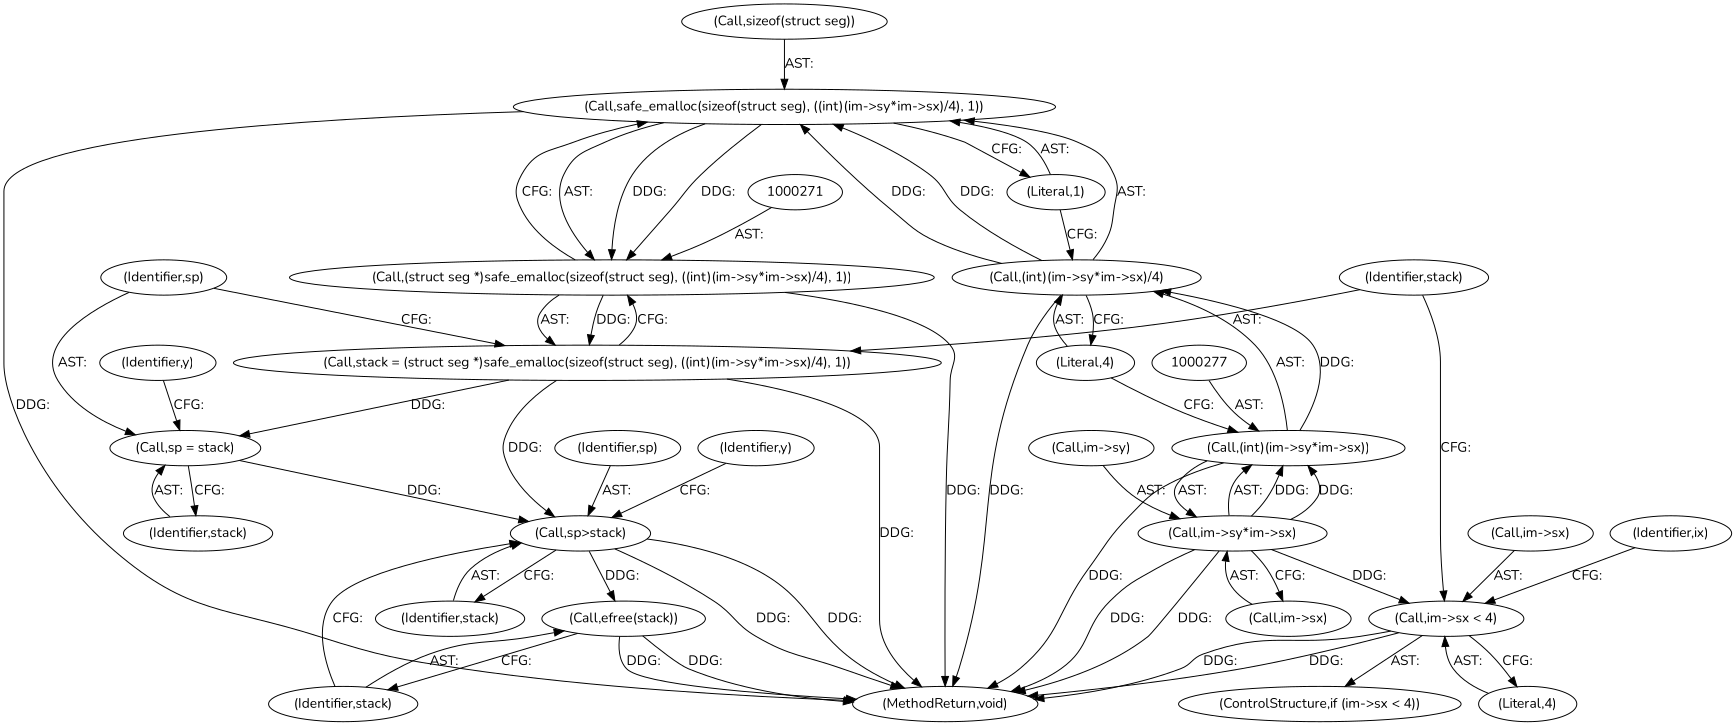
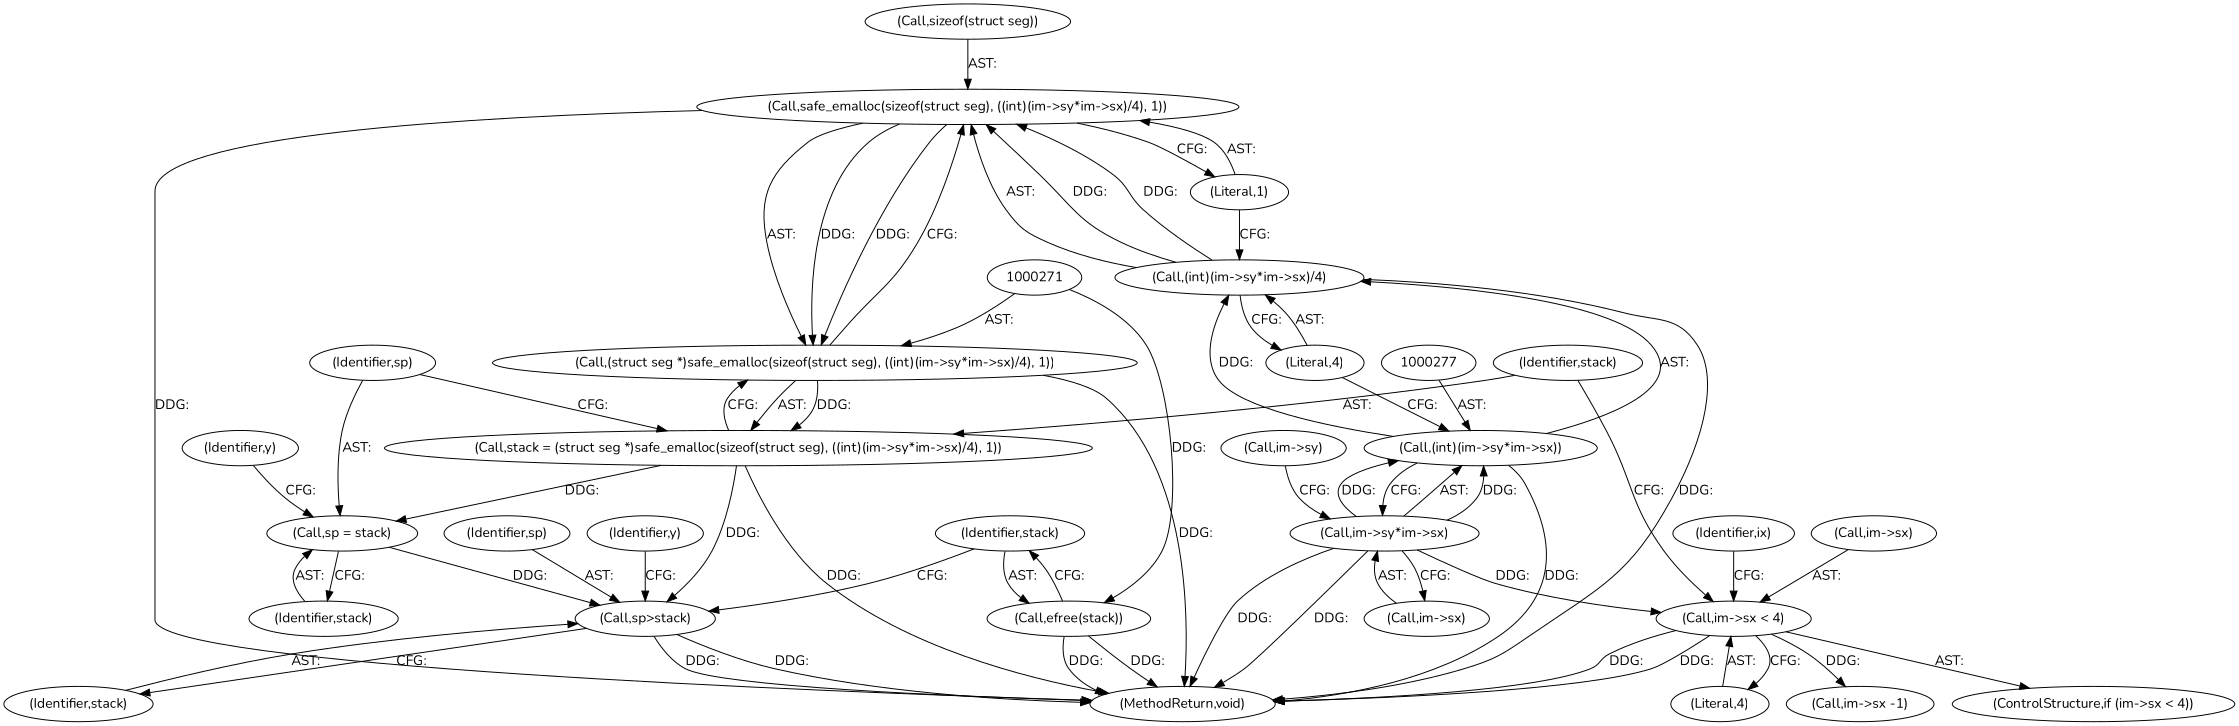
edge "(Call,im->sy)" -> "(Call,im->sy*im->sx)": label "AST: " -> "CFG: "
edge "(Call,(int)(im->sy*im->sx))" -> "(Call,im->sy*im->sx)": label "AST: " -> "CFG: "
edge "(Call,sp>stack)" -> "(Call,efree(stack))": now "1000271" -> "(Call,efree(stack))"
node "(Call,im->sx -1)": added
